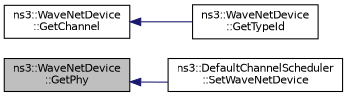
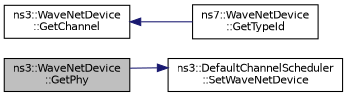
node "ns3::WaveNetDevice ::GetTypeId": label "ns3::WaveNetDevice ::GetTypeId" -> "ns7::WaveNetDevice ::GetTypeId"
edge "ns3::DefaultChannelScheduler ::SetWaveNetDevice" -> "ns3::WaveNetDevice ::GetPhy": reversed
